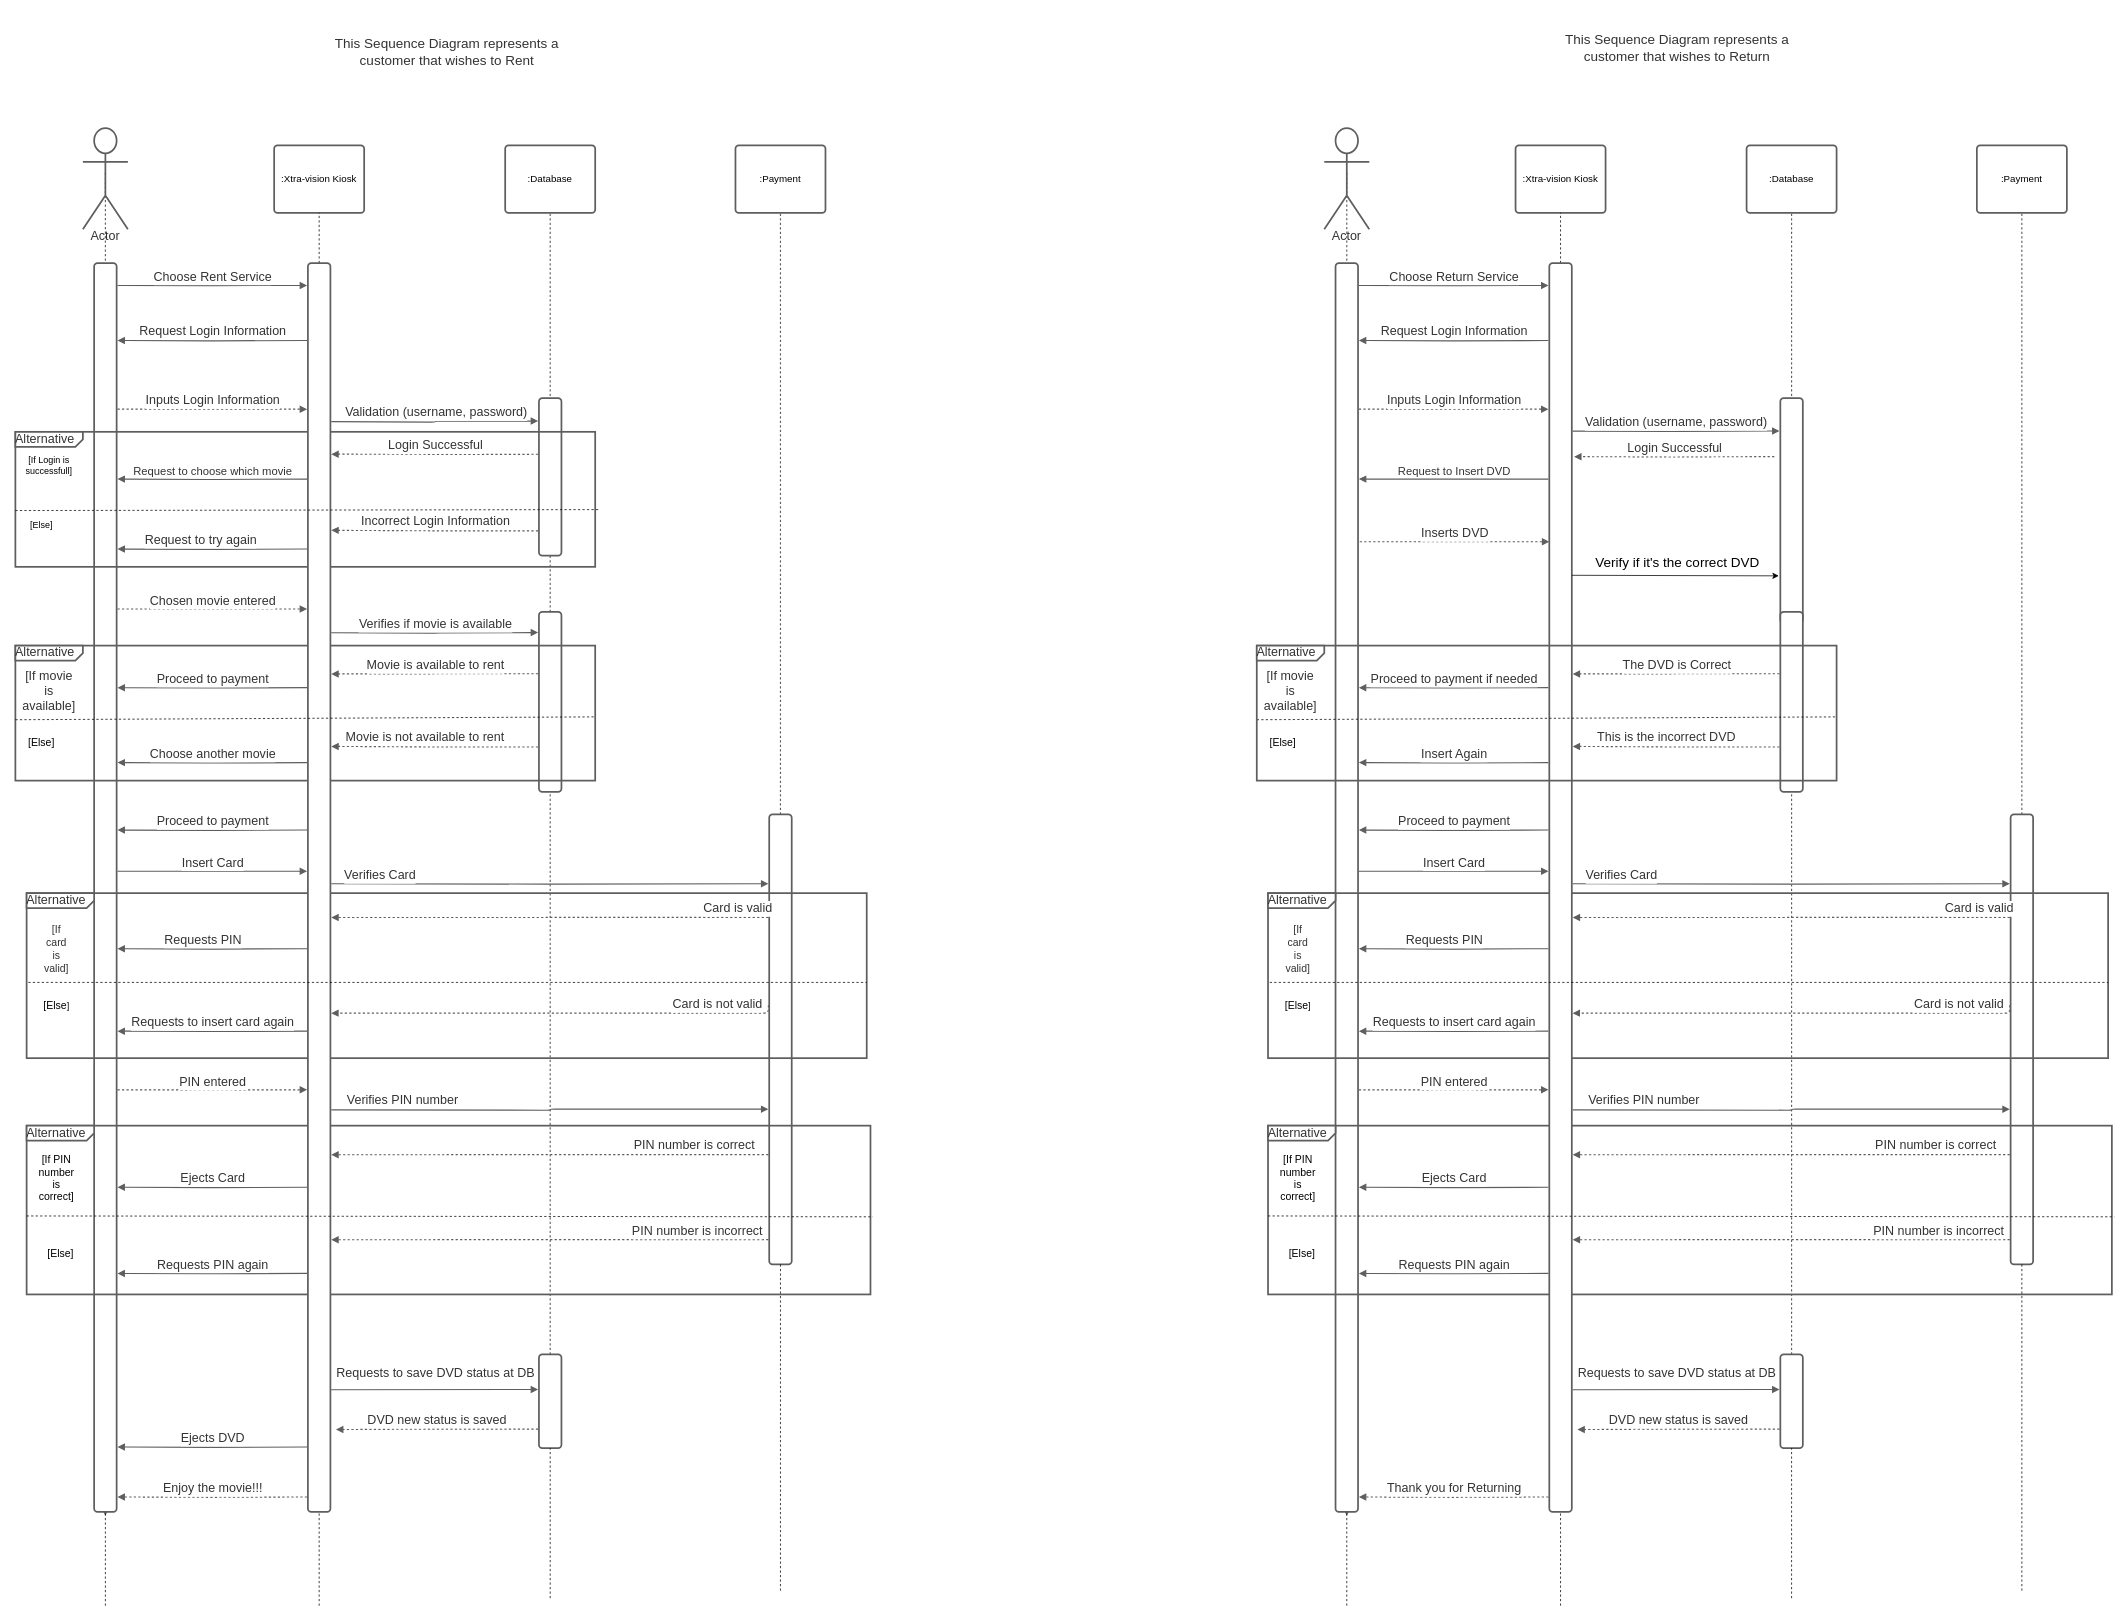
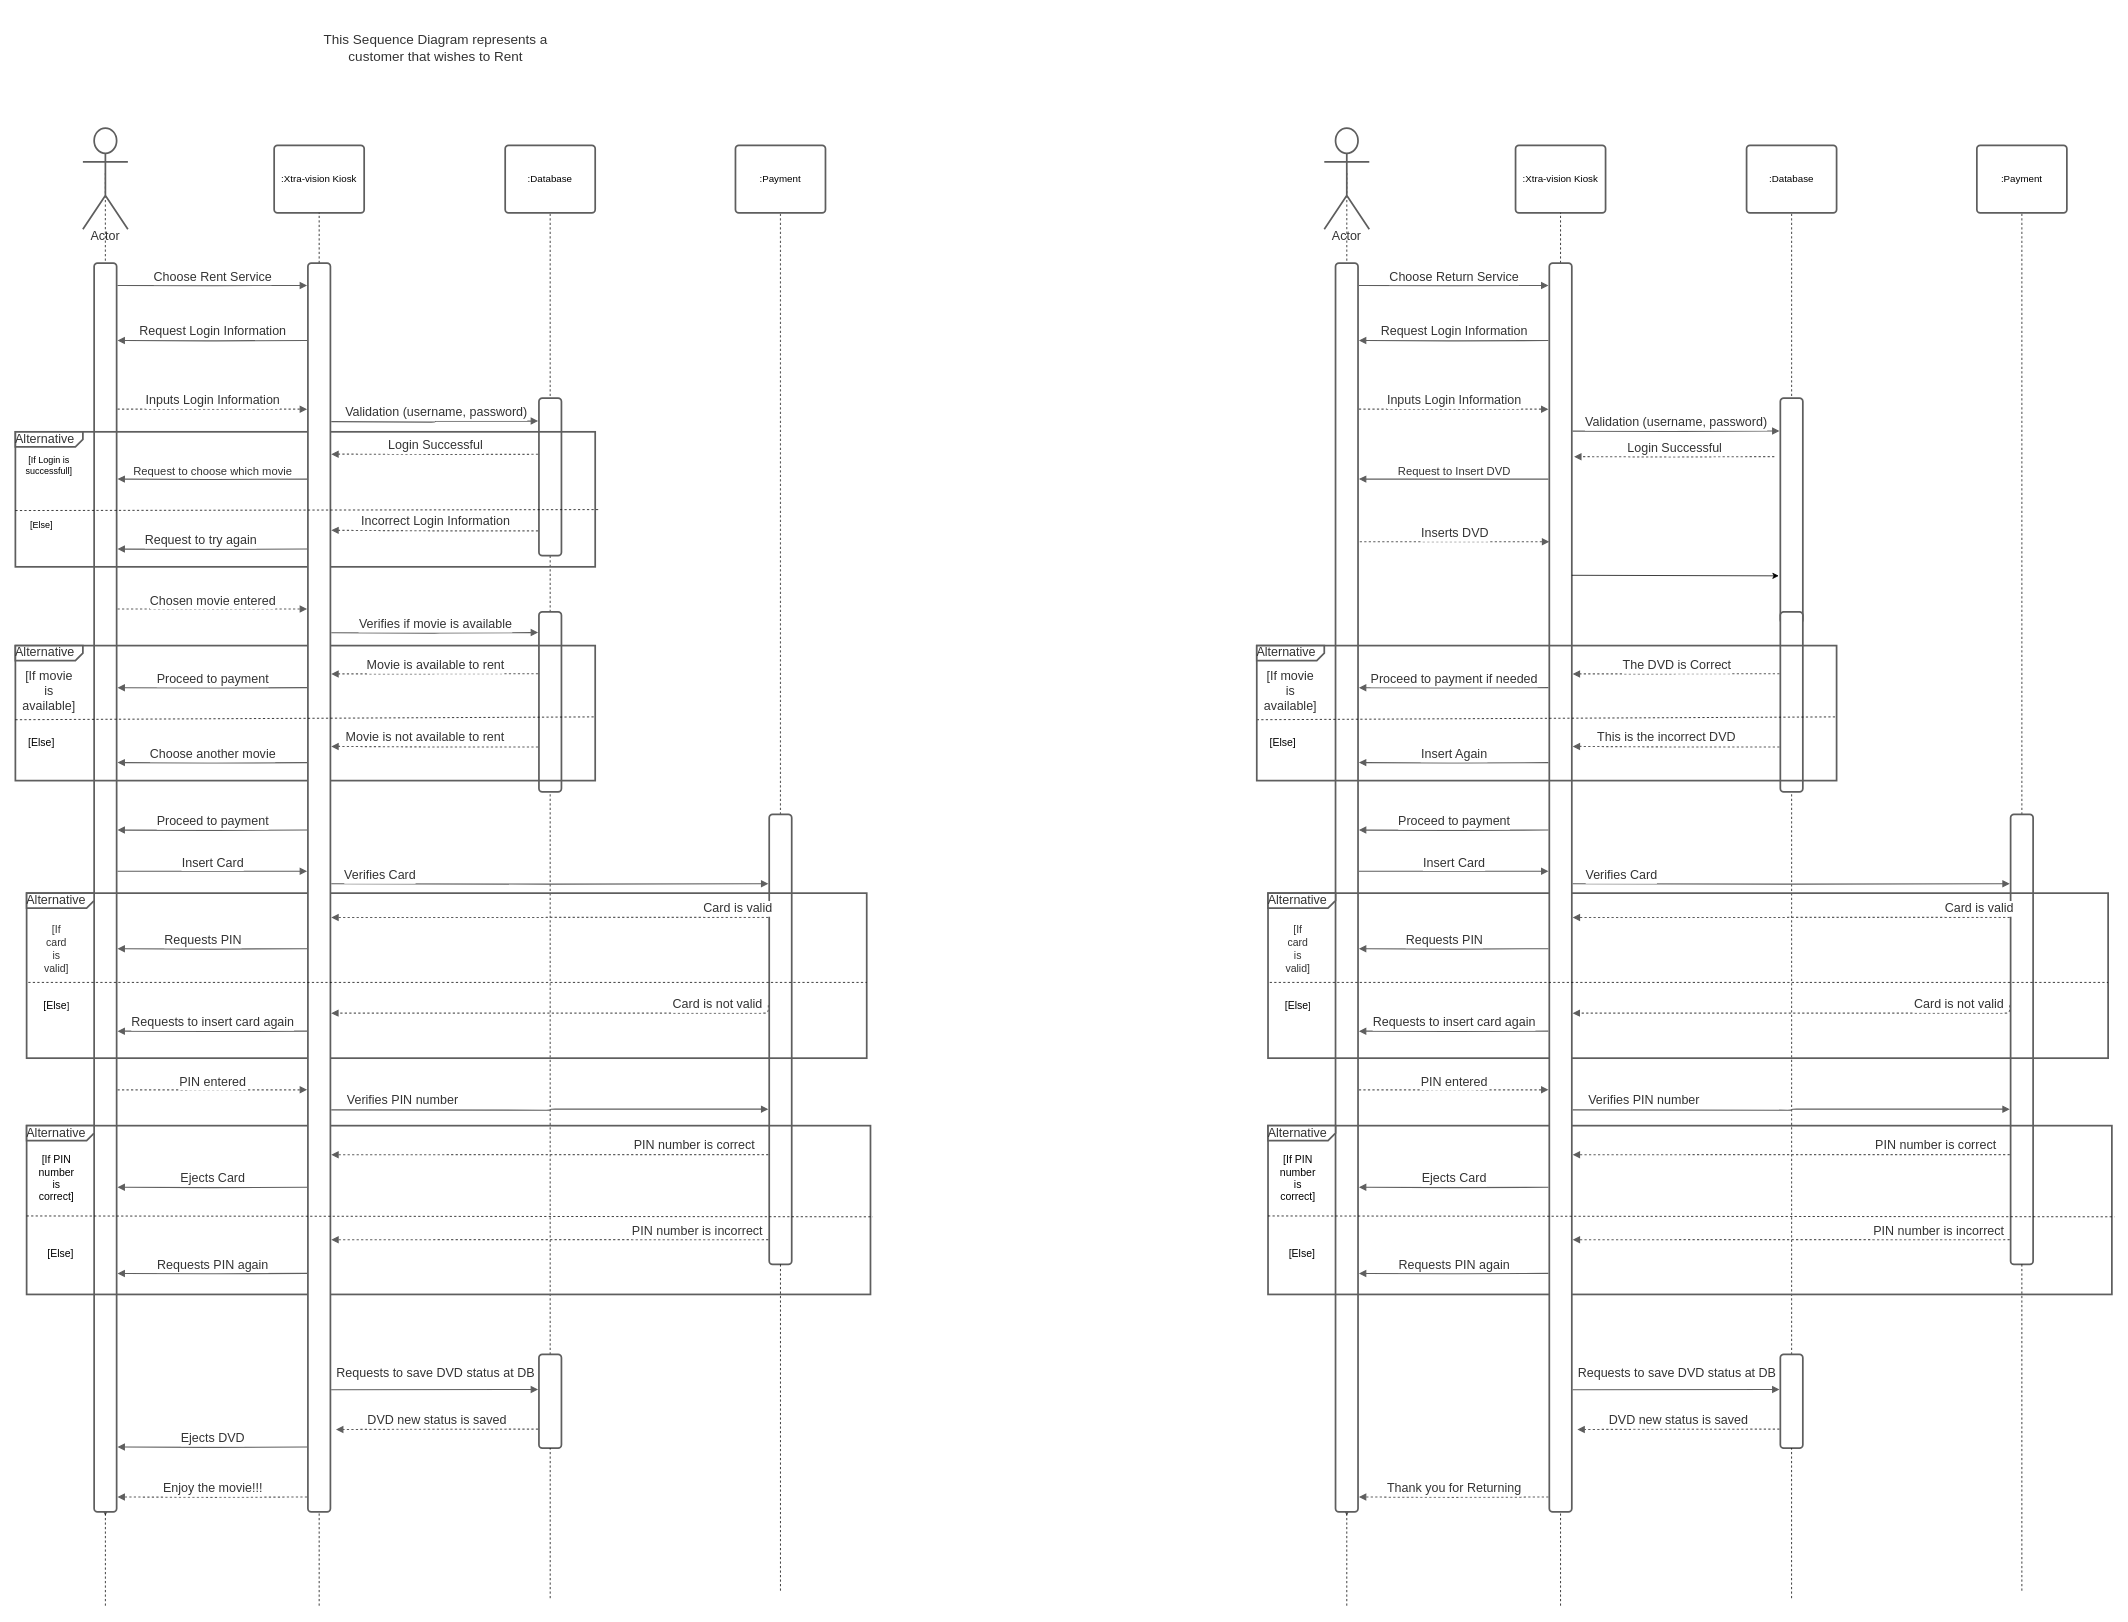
node "This Sequence Diagram represents a customer that wishes to Return": removed
node "This Sequence Diagram represents a customer that wishes to Rent": moved (447, 52) -> (436, 48)
node "Verify if it's the correct DVD": removed
